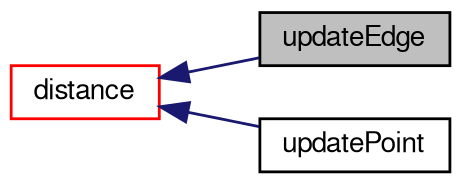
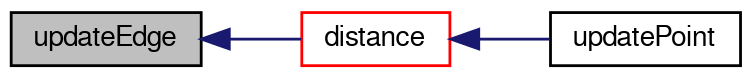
edge "updateEdge" -> "distance": reversed
